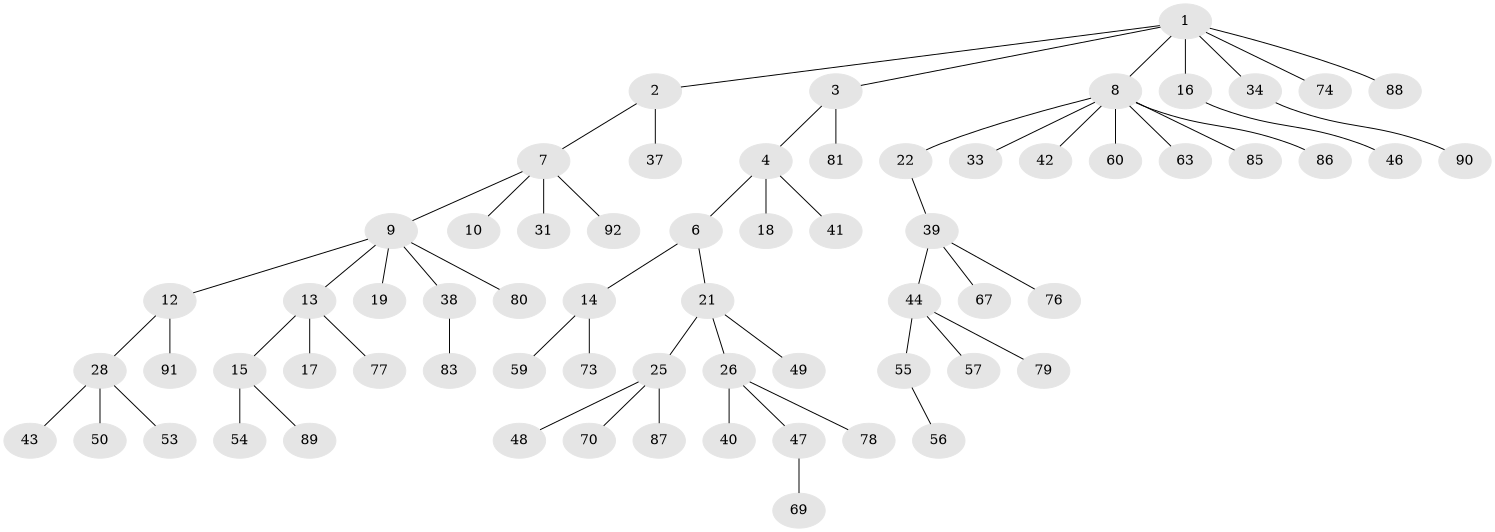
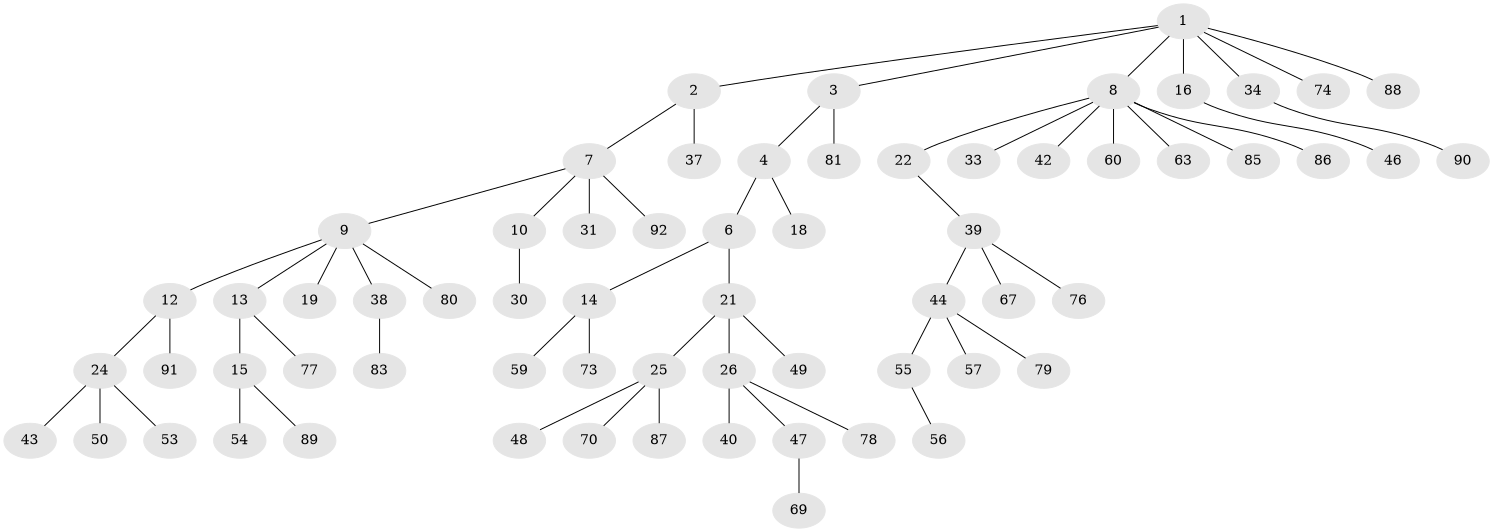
node "41": removed
node "30": added
node "28": label "28" -> "24"
node "17": removed
